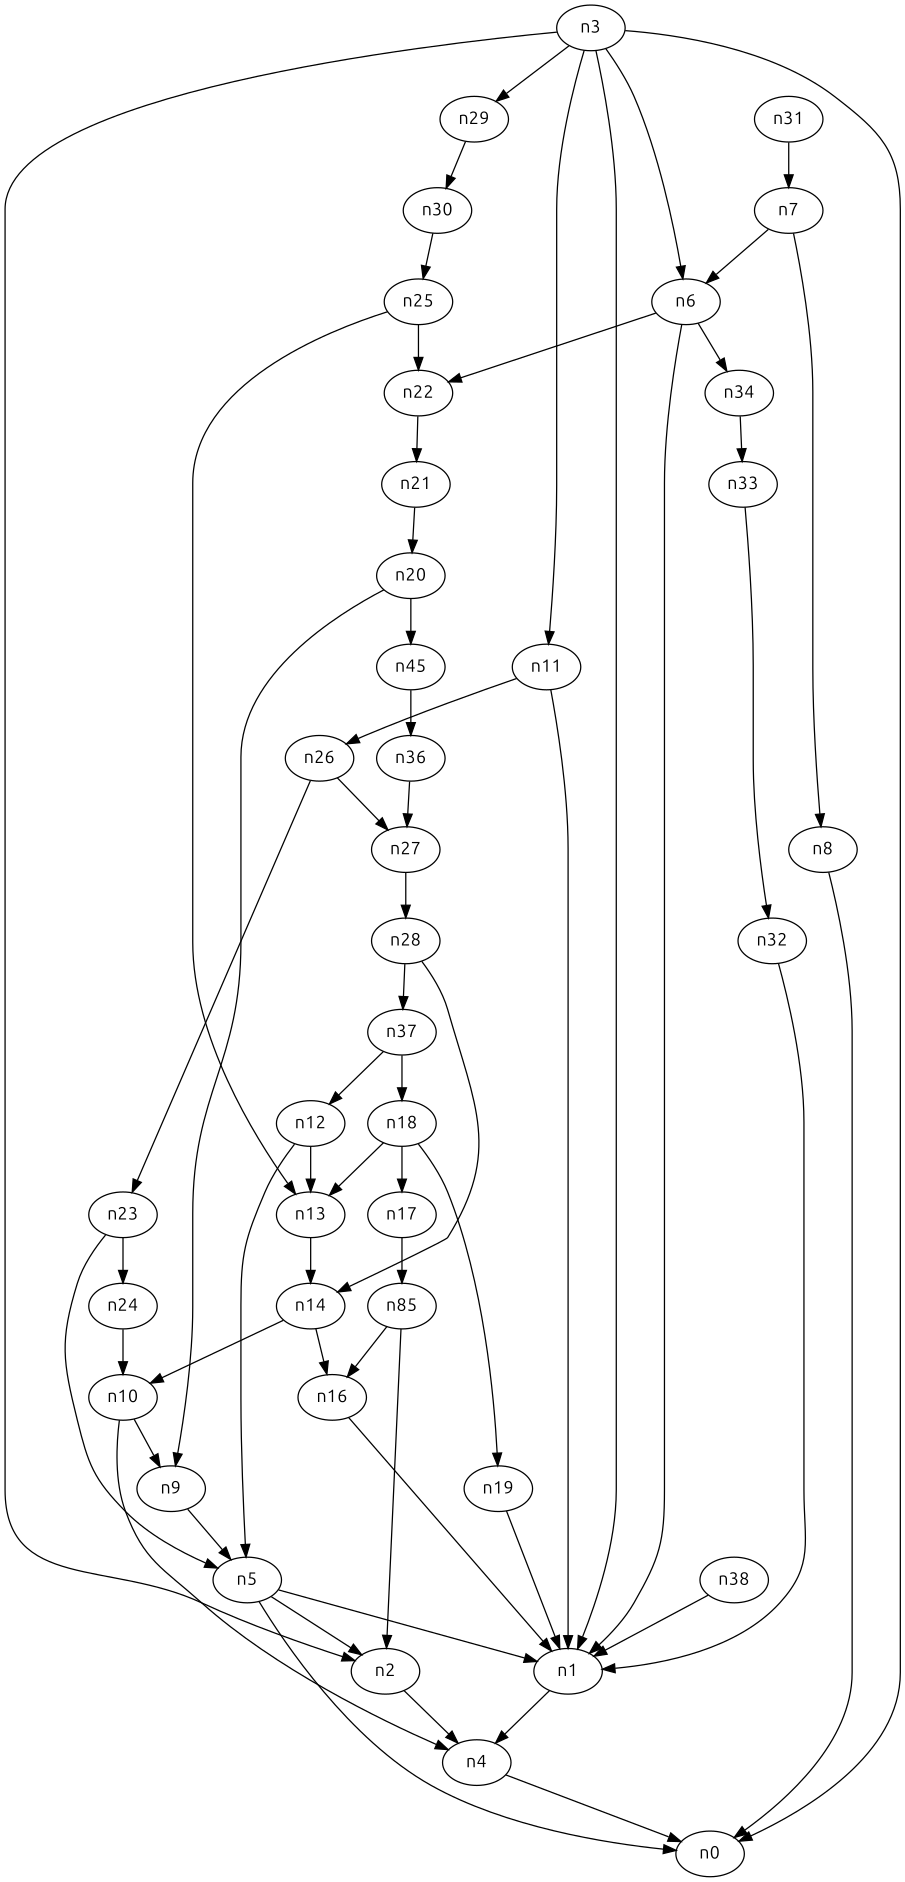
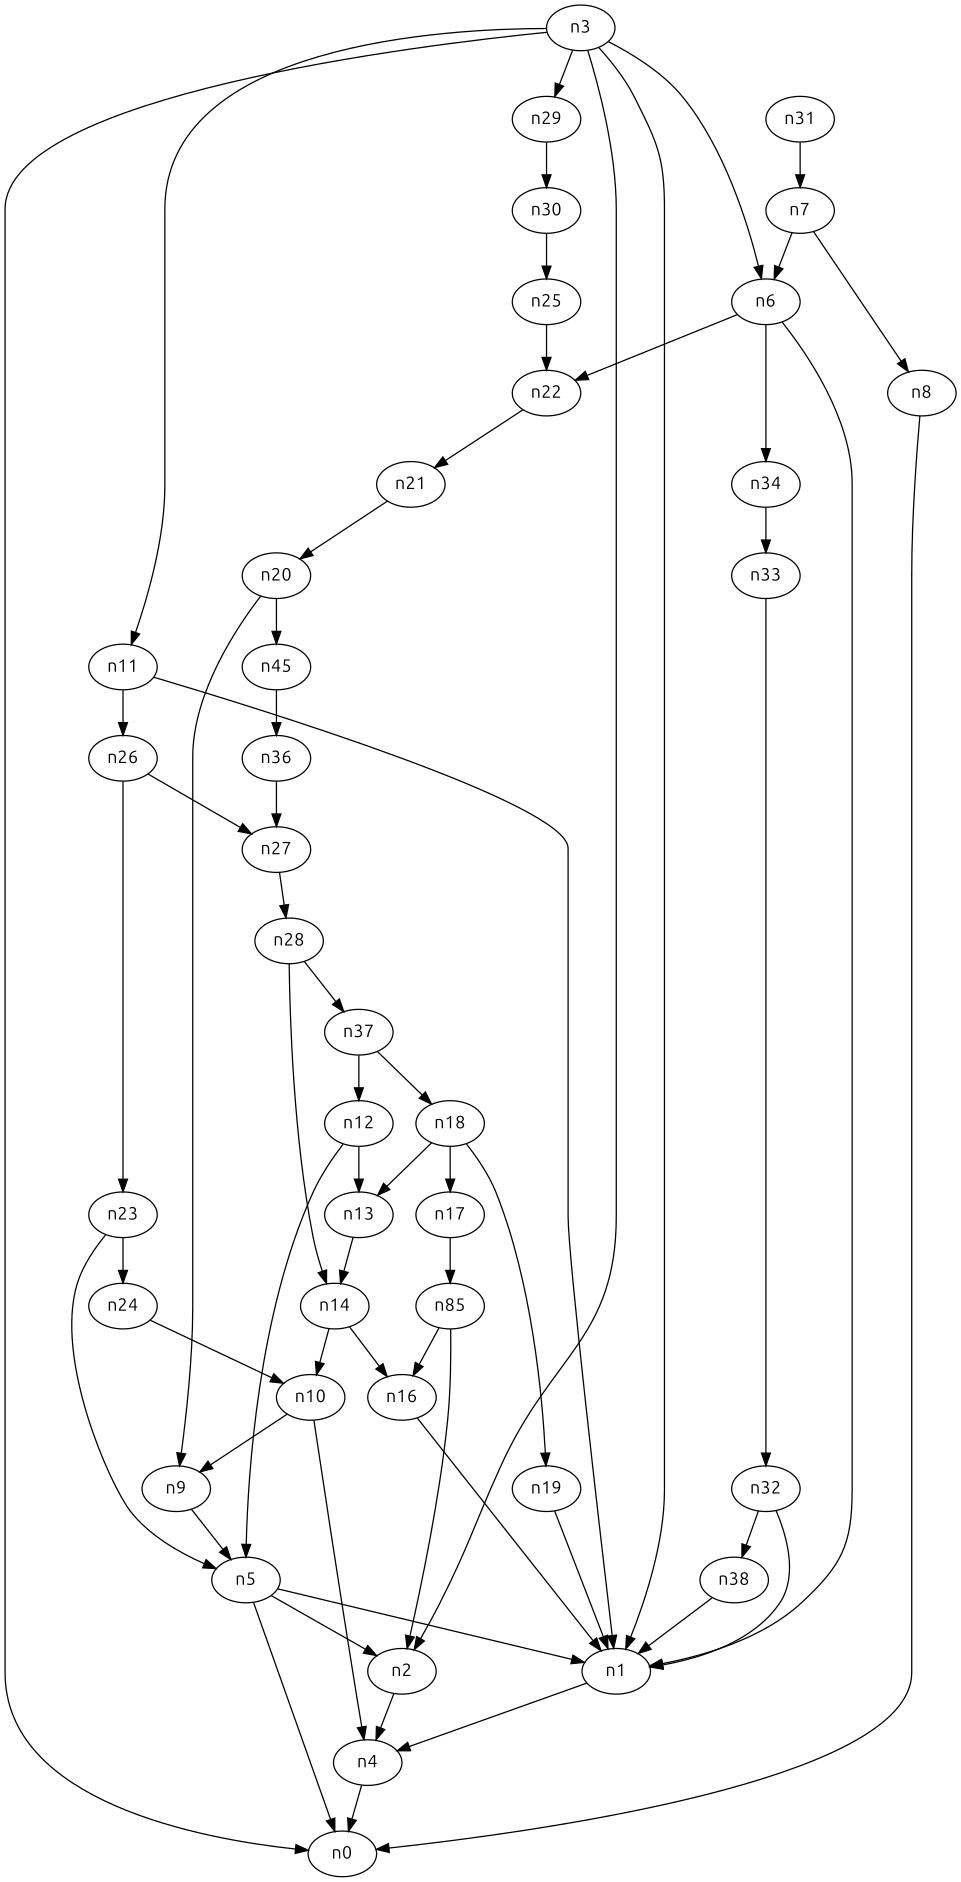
edge "n25" -> "n13": removed
edge "n32" -> "n38": added
